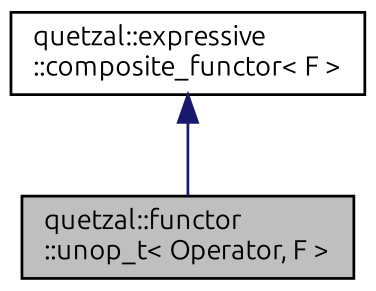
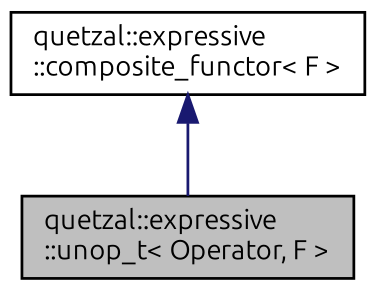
node "quetzal::functor ::unop_t< Operator, F >": label "quetzal::functor ::unop_t< Operator, F >" -> "quetzal::expressive ::unop_t< Operator, F >"
